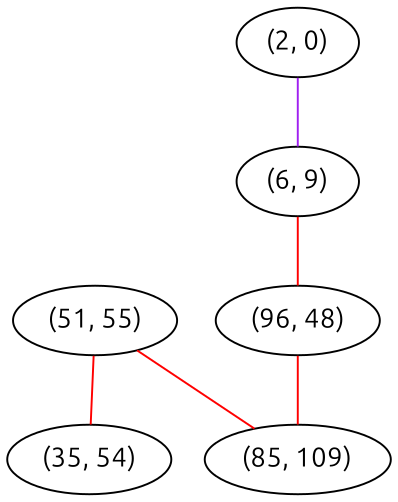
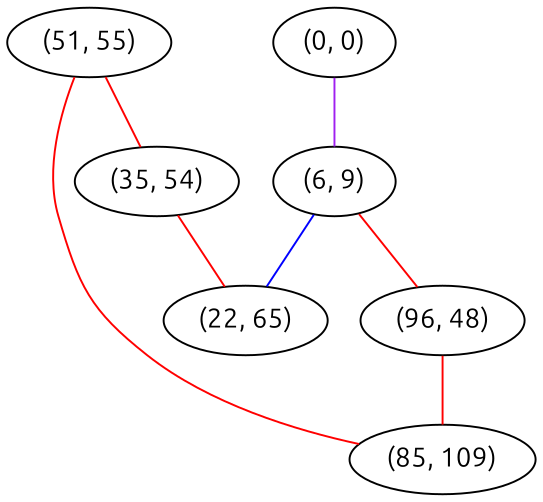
node "(2, 0)": label "(2, 0)" -> "(0, 0)"
node "(22, 65)": added
